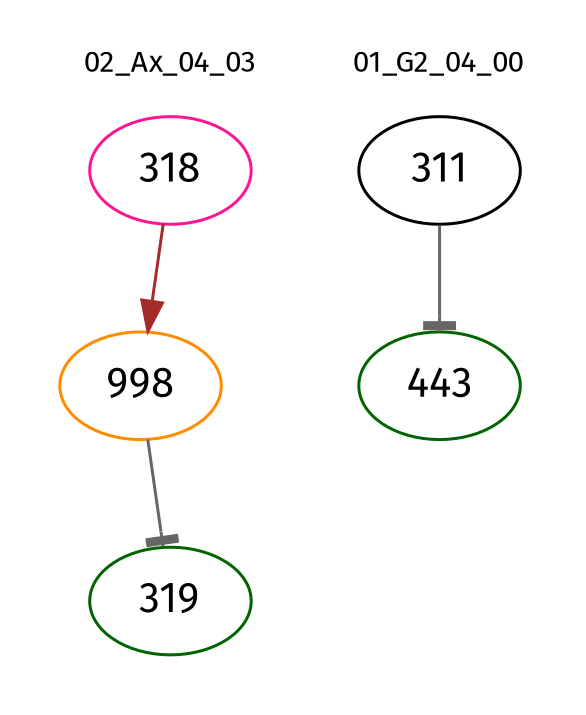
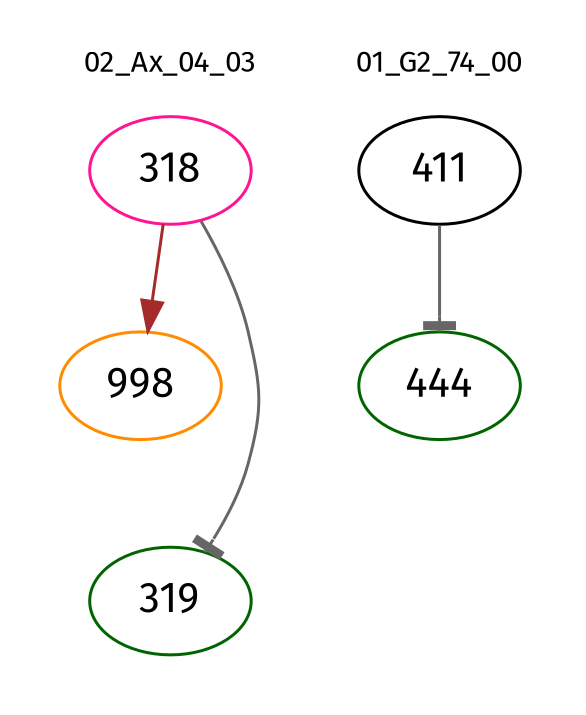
cluster "01_G2_04_00": label "01_G2_04_00" -> "01_G2_74_00"
node "311": label "311" -> "411"
node "443": label "443" -> "444"
edge "998" -> "319": now "318" -> "319"
